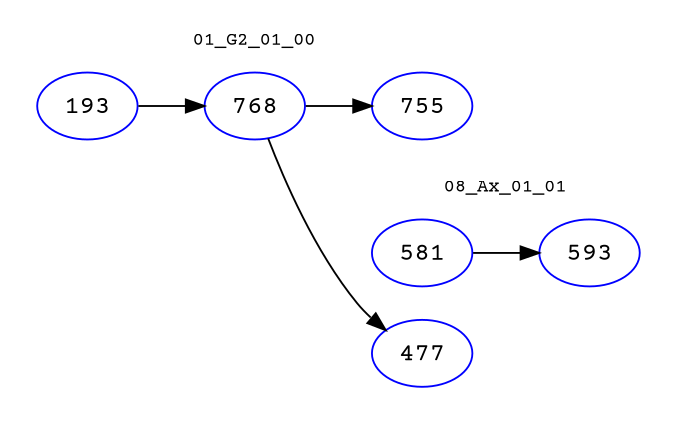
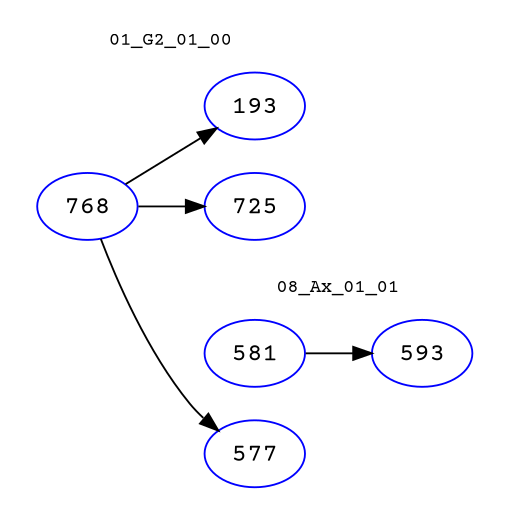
edge "193" -> "768": reversed
node "755": label "755" -> "725"
node "477": label "477" -> "577"
